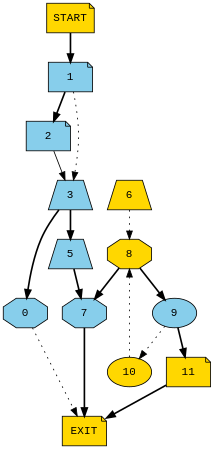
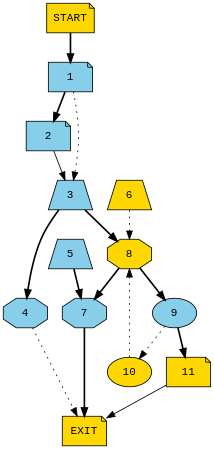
edge "3" -> "5": now "3" -> "8"
node "0": label "0" -> "4"
edge "11" -> "EXIT": style bold -> solid
